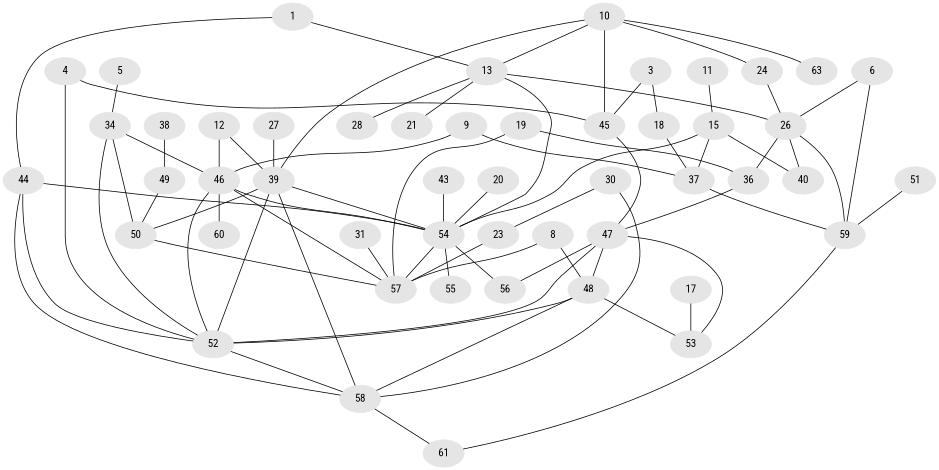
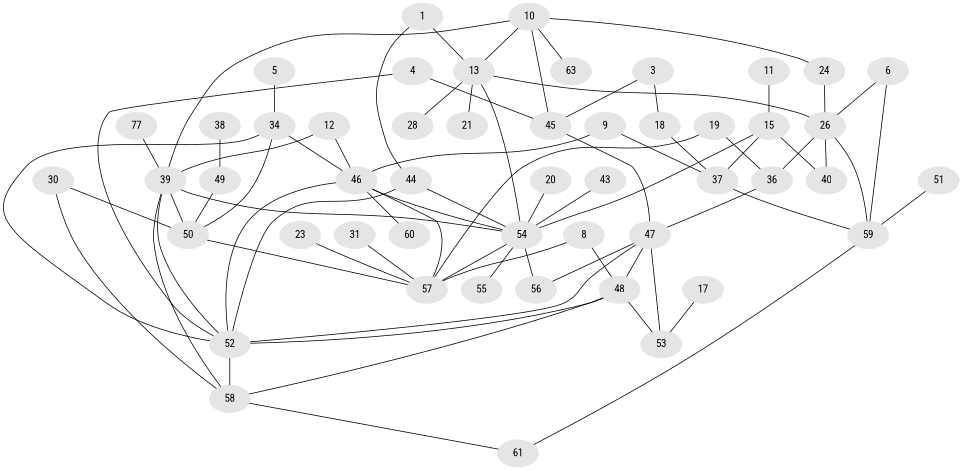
node "27": label "27" -> "77"
edge "30" -- "23": now "30" -- "50"
edge "44" -- "58": removed
